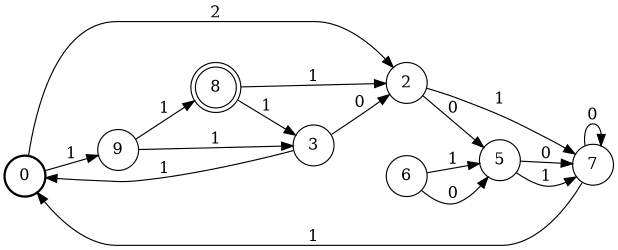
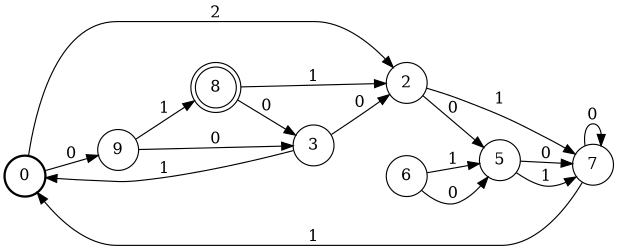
edge "8" -> "3": label "1" -> "0"
edge "9" -> "3": label "1" -> "0"
edge "0" -> "9": label "1" -> "0"
